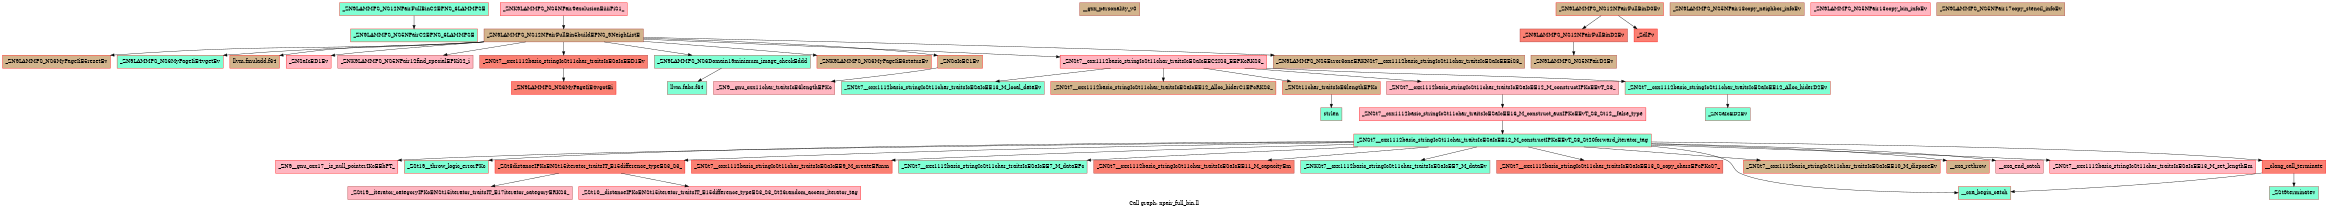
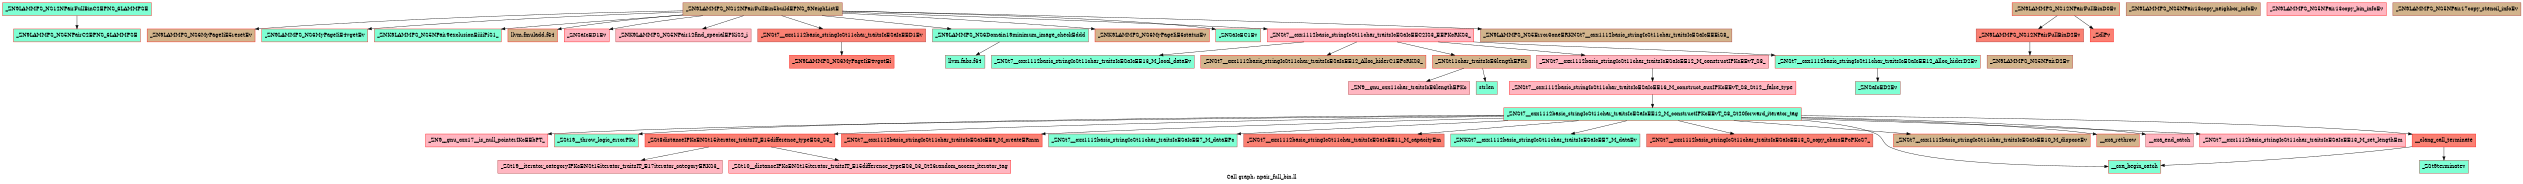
node "_ZNK9LAMMPS_NS5NPair9exclusionEiiiiPiS1_": fillcolor lightpink -> aquamarine
node "__gxx_personality_v0": removed
edge "_ZNK9LAMMPS_NS5NPair9exclusionEiiiiPiS1_" -> "_ZN9LAMMPS_NS12NPairFullBin5buildEPNS_9NeighListE": reversed
node "_ZNSaIcEC1Ev": fillcolor tan -> aquamarine
edge "_ZNSaIcEC1Ev" -> "_ZN9__gnu_cxx11char_traitsIcE6lengthEPKc": now "_ZNSt11char_traitsIcE6lengthEPKc" -> "_ZN9__gnu_cxx11char_traitsIcE6lengthEPKc"
